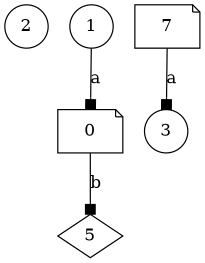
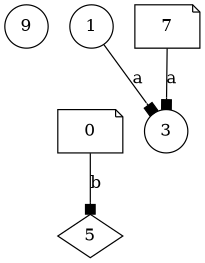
node "2": label "2" -> "9"
edge "1" -> "0": now "1" -> "3"
